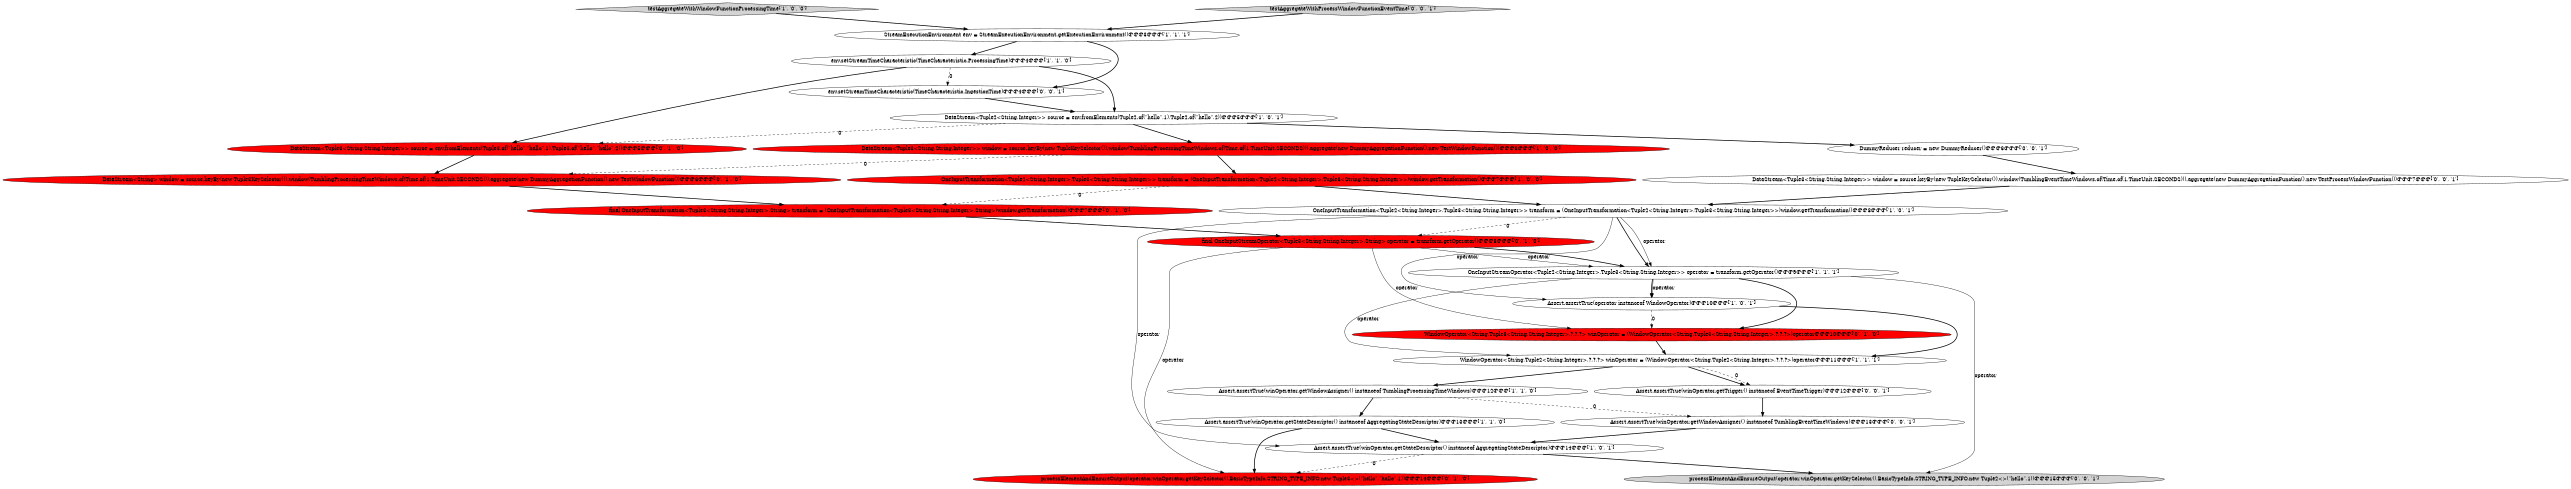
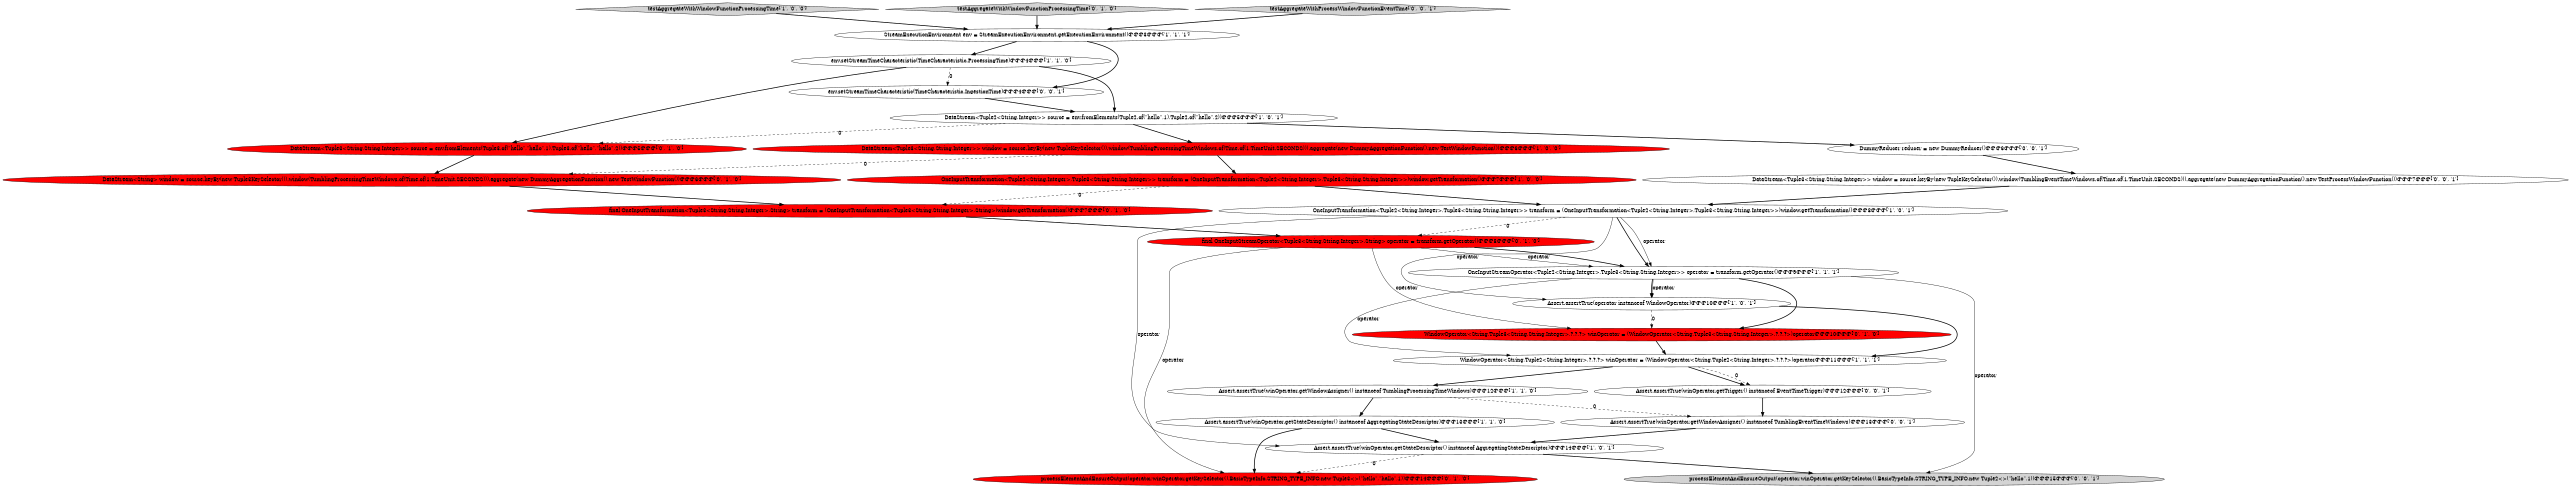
node "testAggregateWithWindowFunctionProcessingTime['0', '1', '0']": added
